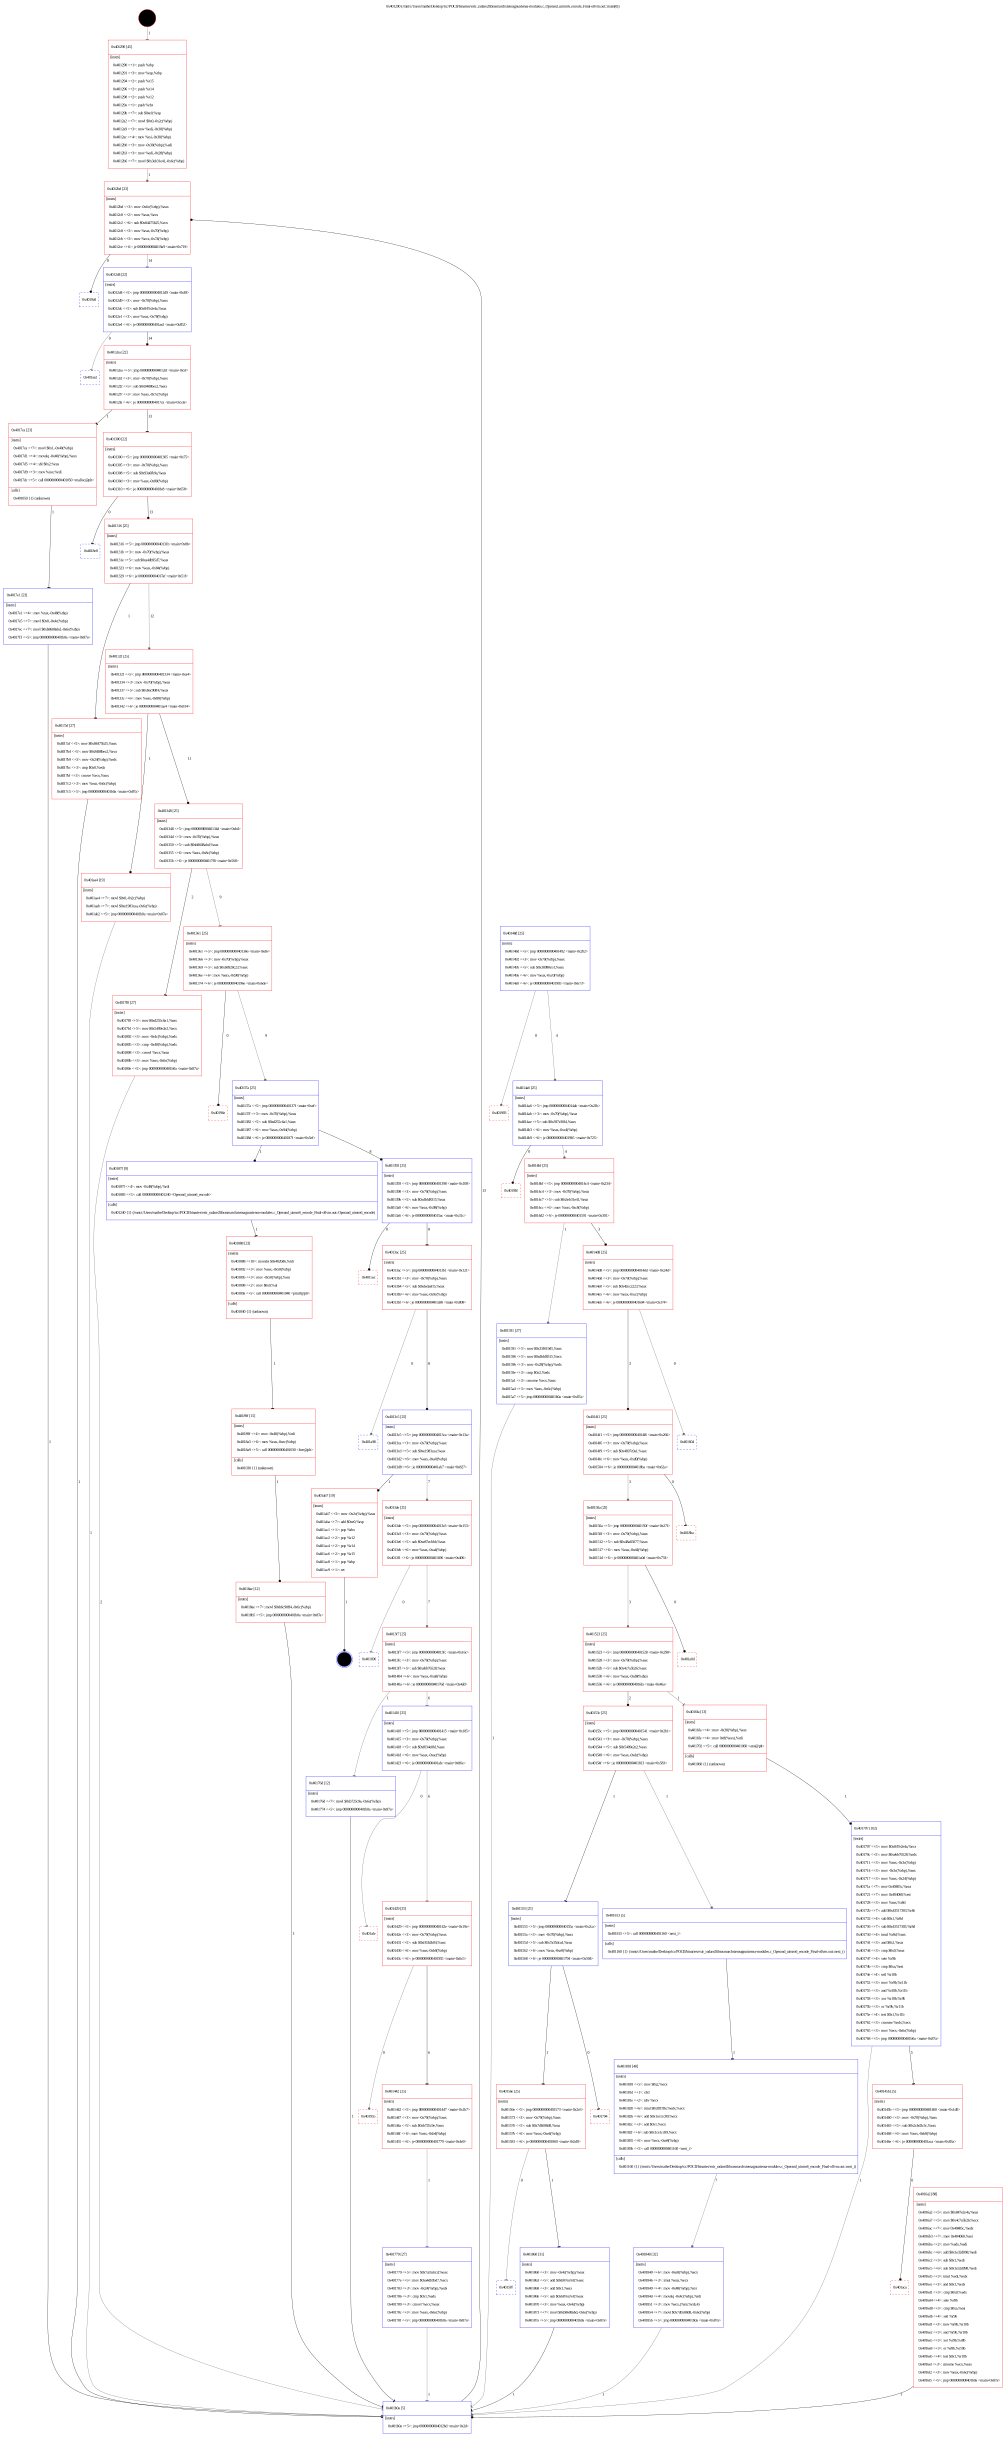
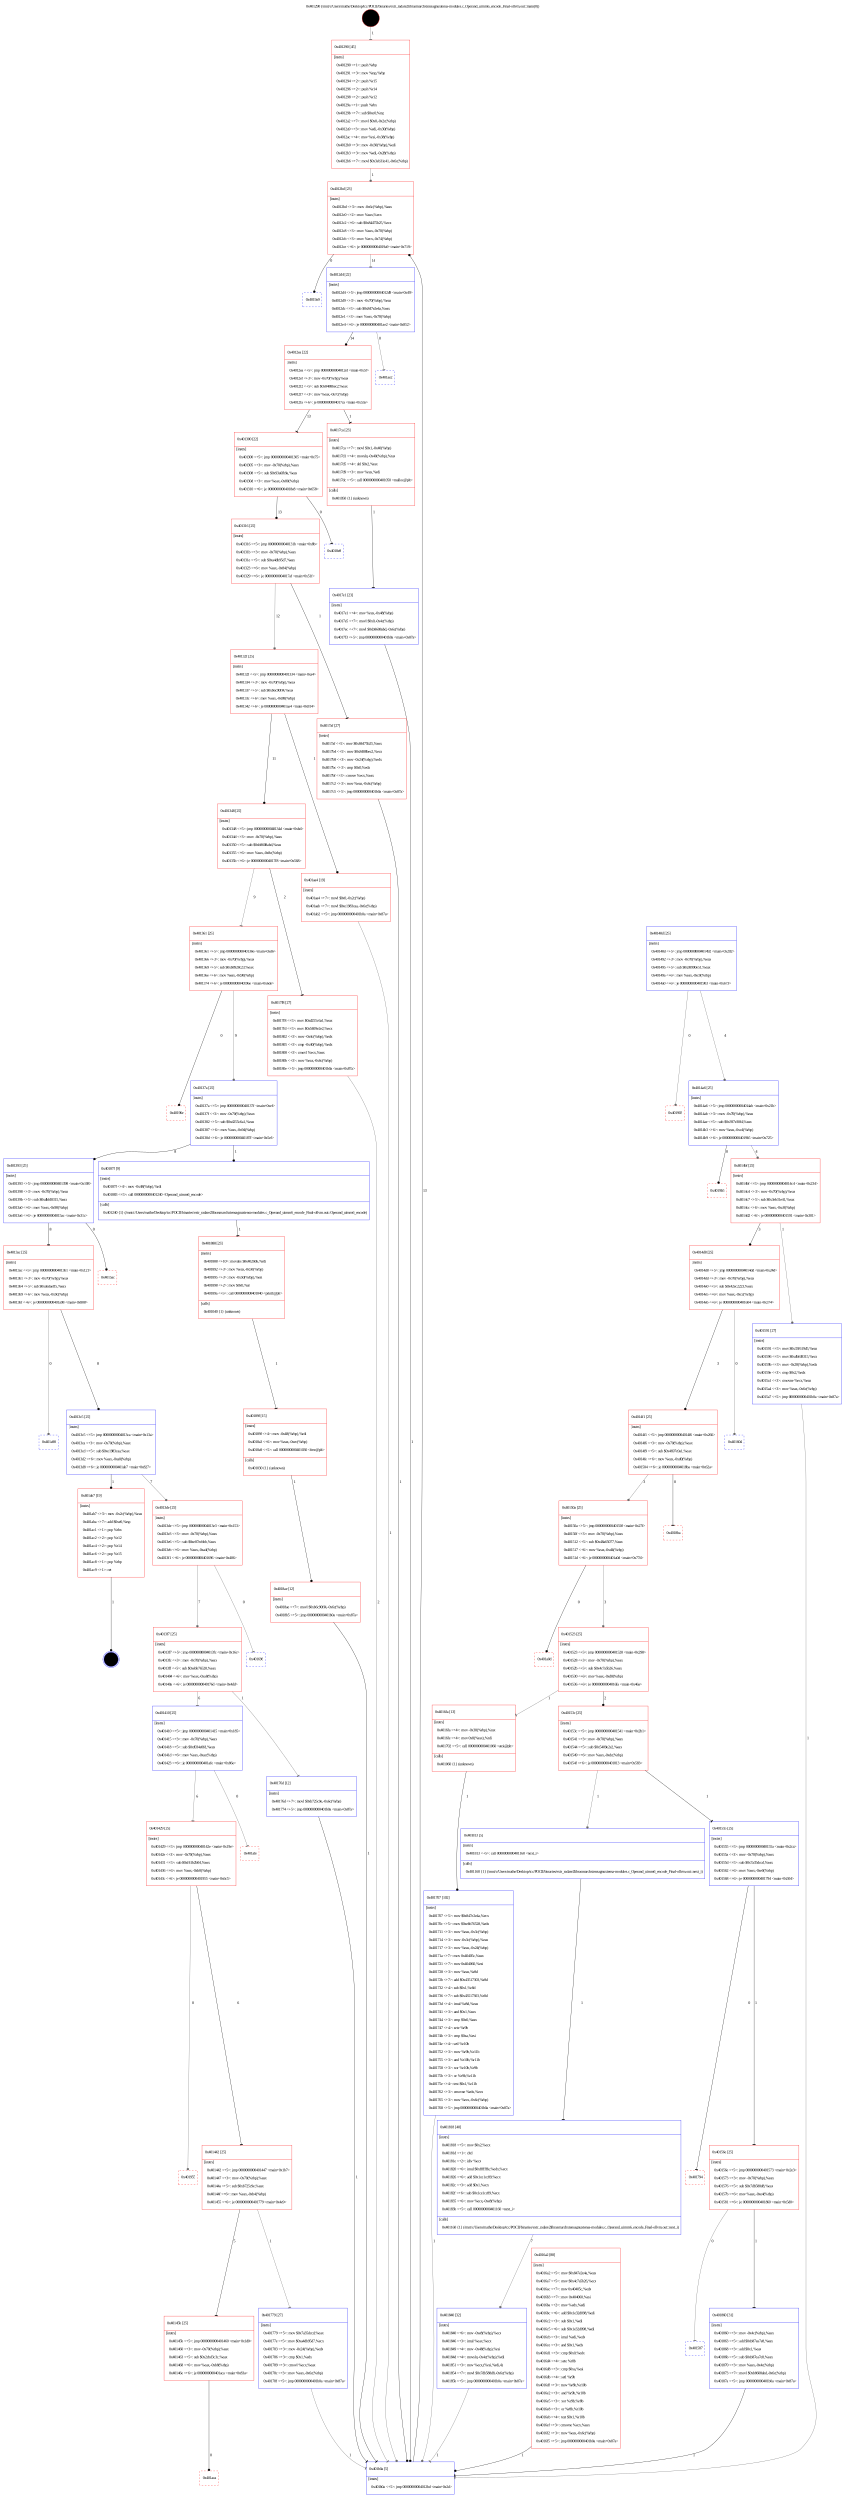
edge "0x401707 [102]" -> "0x40145b [25]": now "0x401442 [25]" -> "0x40145b [25]"
